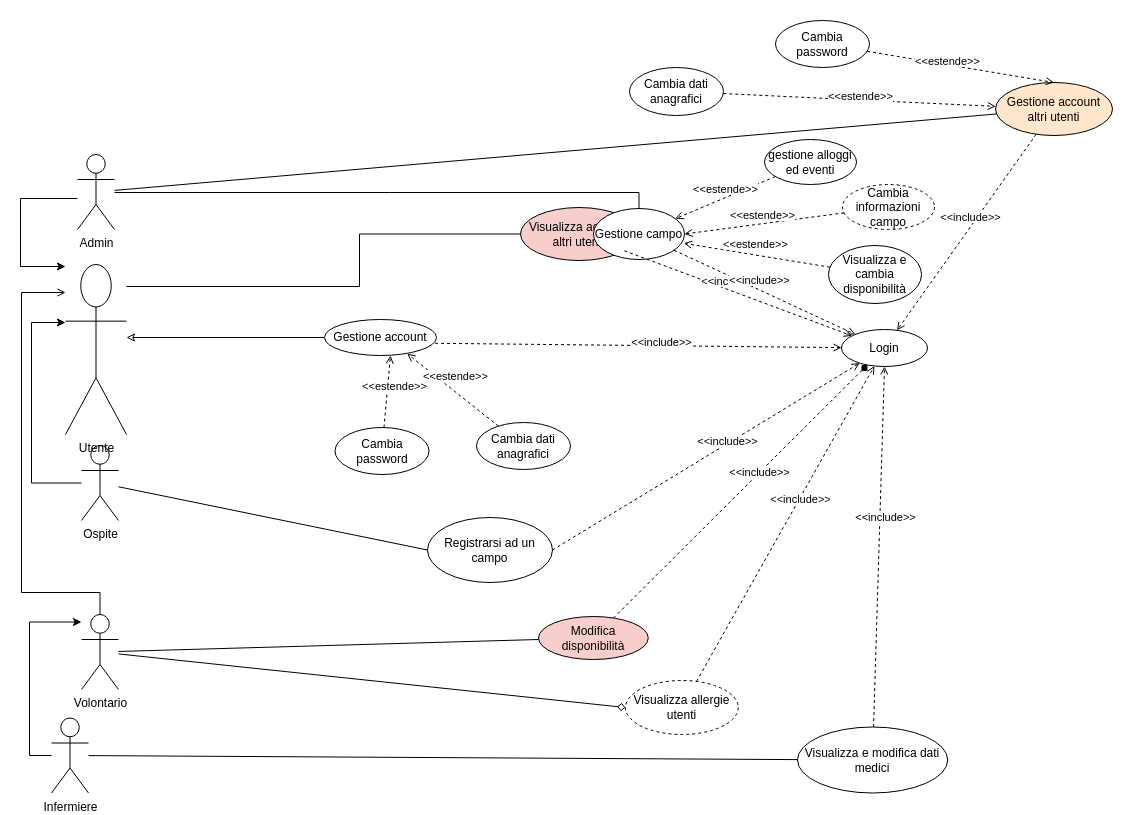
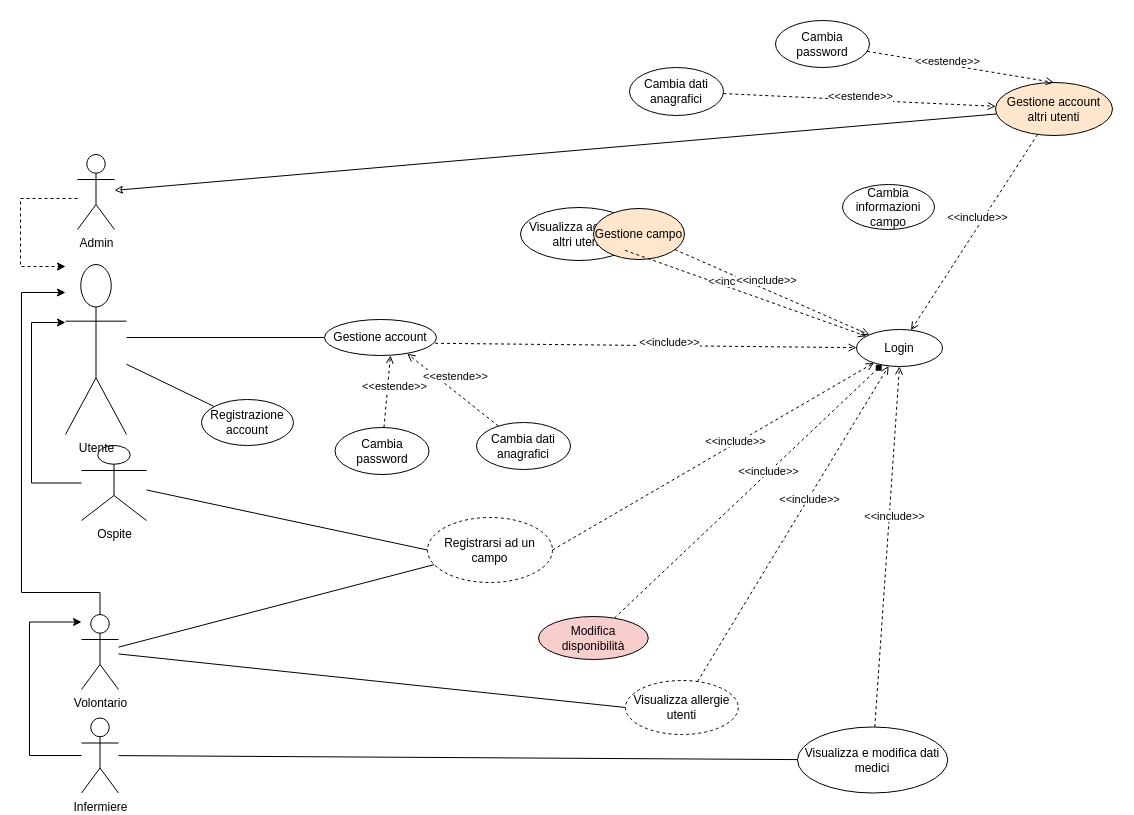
node "gestione alloggi ed eventi": removed
edge "Gestione account altri utenti" -- "Admin": arrowhead none -> classic
edge "Admin" -- "Gestione campo": removed
edge "gestione alloggi ed eventi" -> "Gestione campo": removed, label "<<estende>>"
node "Cambia informazioni campo": style dashed -> solid
edge "Admin" -> "Utente": style solid -> dashed
edge "Cambia informazioni campo" -> "Gestione campo": removed, label "<<estende>>"
node "Visualizza account altri utenti": fillcolor #f8cecc -> #ffffff
node "Gestione campo": fillcolor #ffffff -> #ffe6cc
edge "Visualizza e cambia disponibilità" -> "Gestione campo": removed, label "<<estende>>"
node "Visualizza e cambia disponibilità": removed
edge "Visualizza account altri utenti" -- "Utente": removed
edge "Volontario" -> "Utente": arrowhead open -> classic
edge "Gestione account" -> "Utente": arrowhead classic -> none
node "Login": moved (885, 348) -> (900, 348)
edge "Utente" -- "Registrazione account": added
node "Registrazione account": added
node "Ospite": size 37x75 -> 65x75
node "Registrarsi ad un campo": style solid -> dashed
edge "Registrarsi ad un campo" -- "Volontario": added
edge "Modifica disponibilità" -- "Volontario": removed
edge "Volontario" -> "Visualizza allergie utenti": arrowhead diamond -> none
node "Infermiere": moved (70, 756) -> (100, 756)
